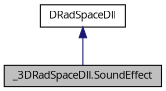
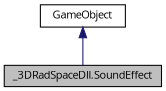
node "DRadSpaceDll": label "DRadSpaceDll" -> "GameObject"
